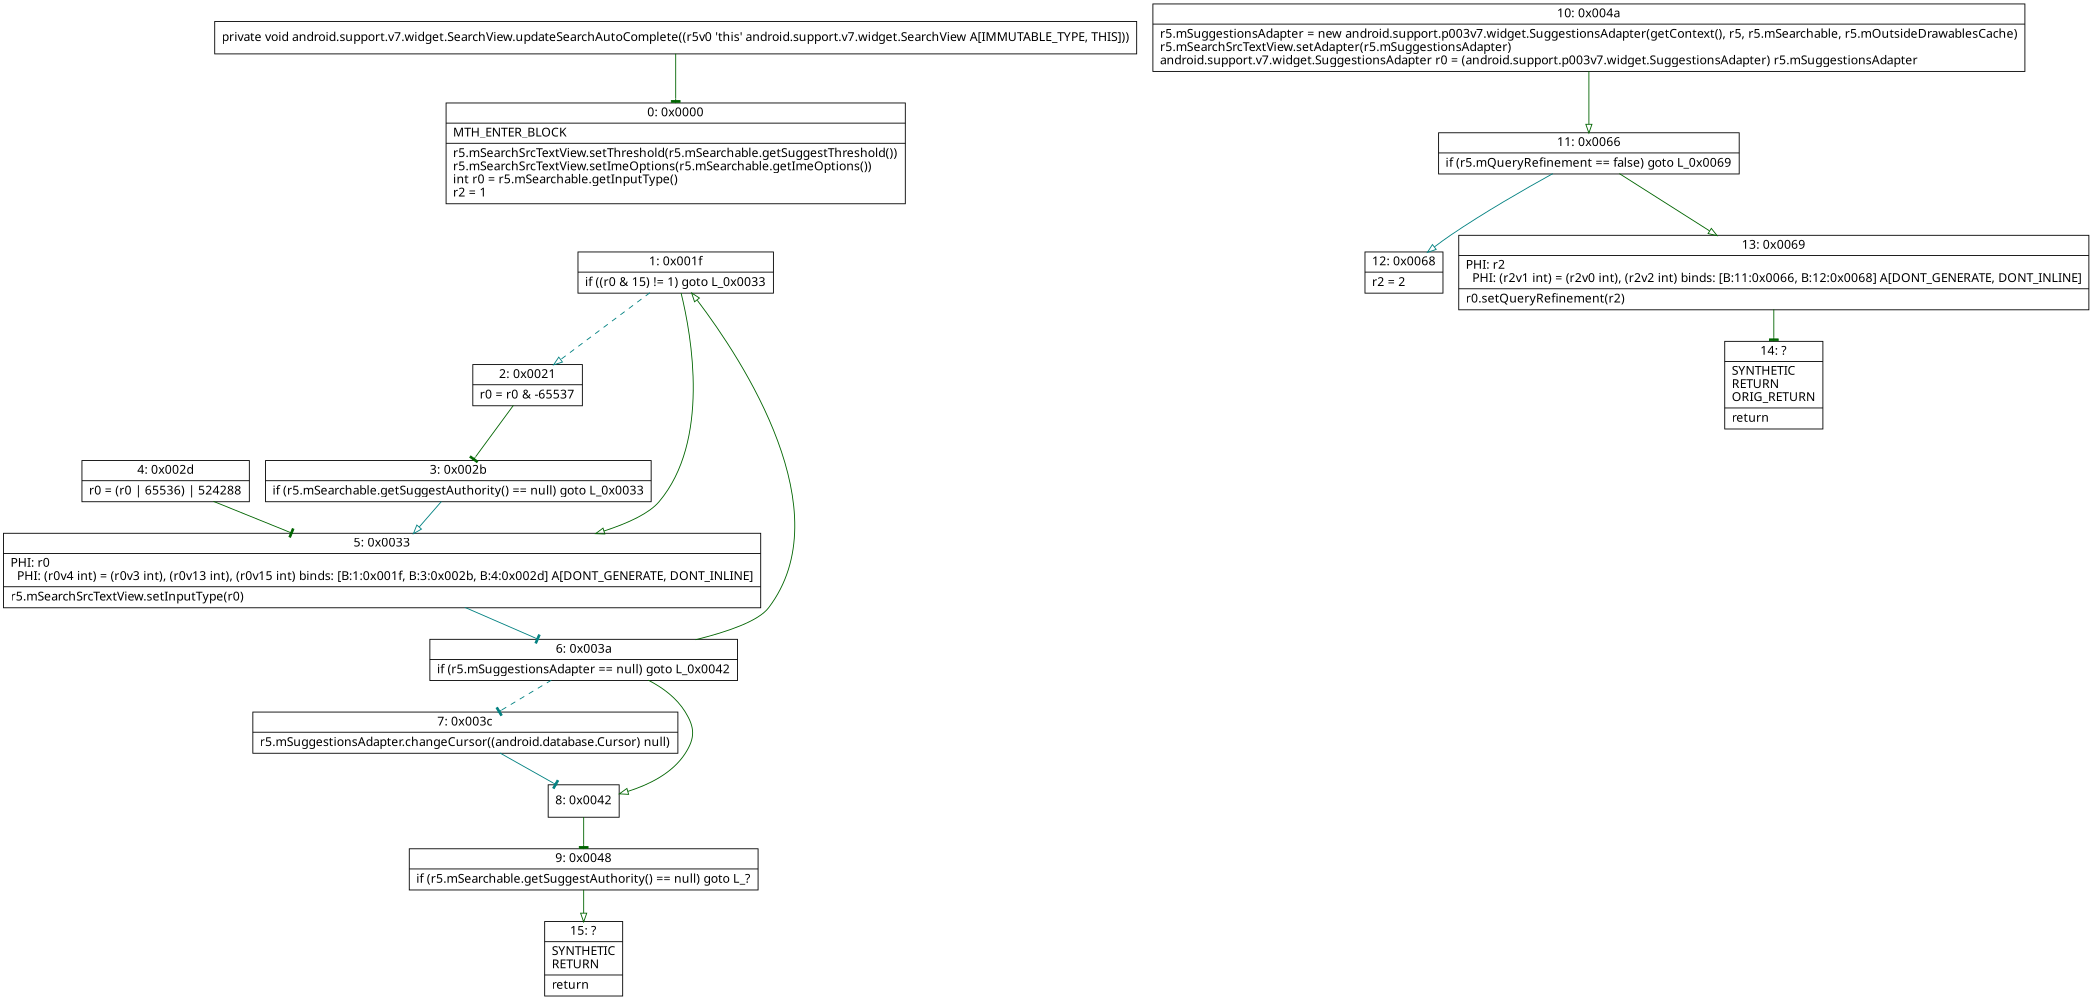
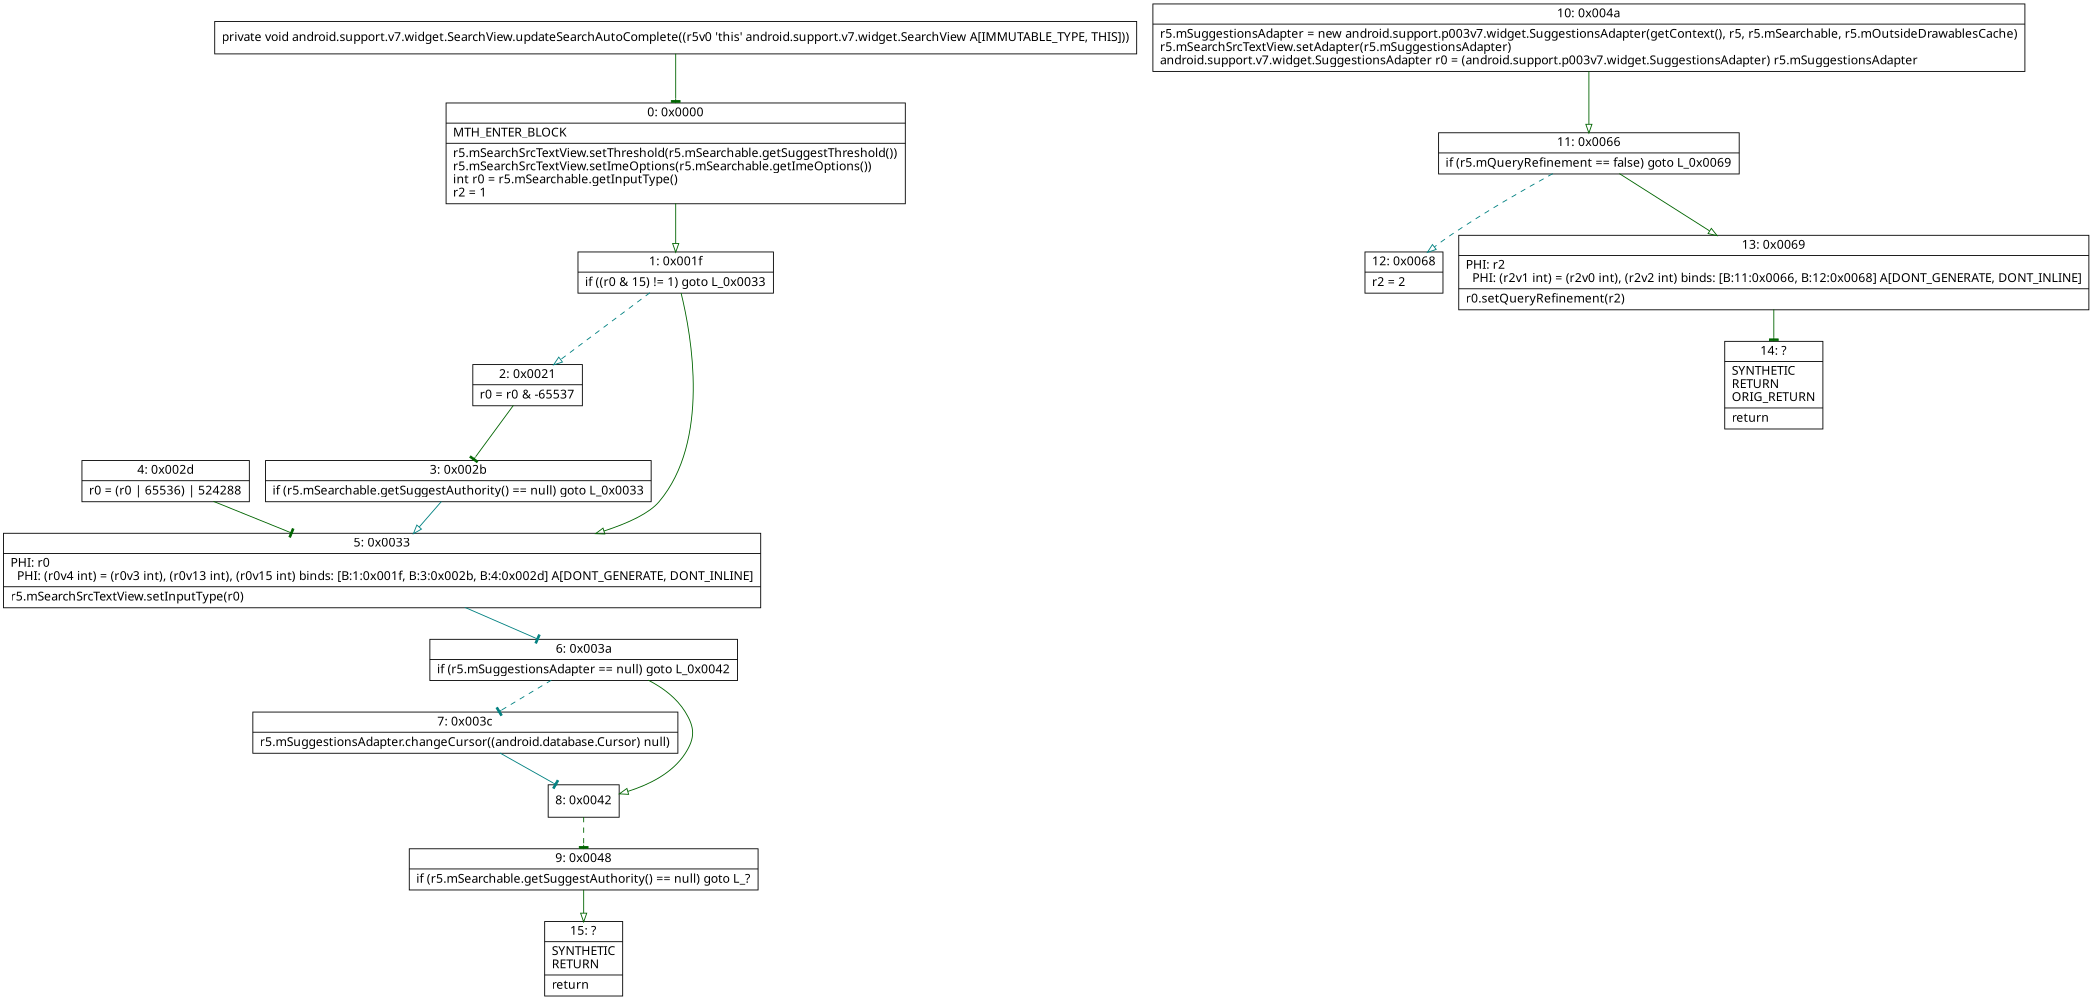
edge "11: 0x0066" -> "12: 0x0068": style solid -> dashed
edge "6: 0x003a" -> "1: 0x001f": now "0: 0x0000" -> "1: 0x001f"
edge "8: 0x0042" -> "9: 0x0048": style solid -> dashed
